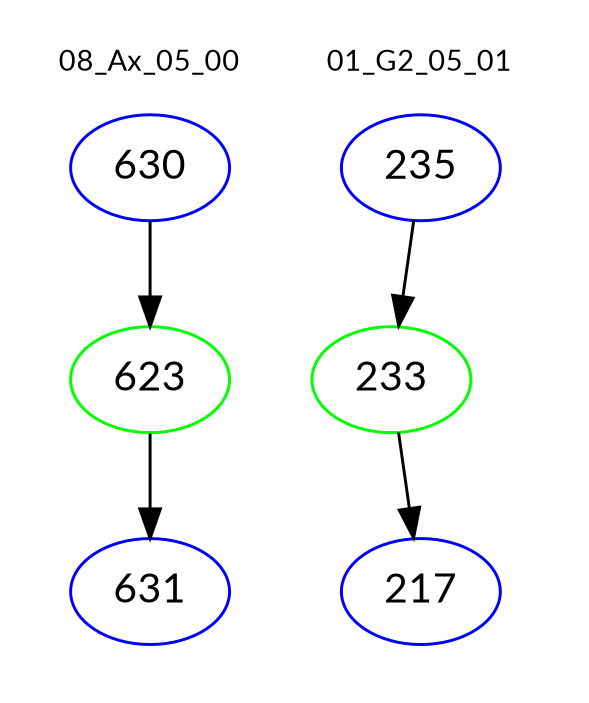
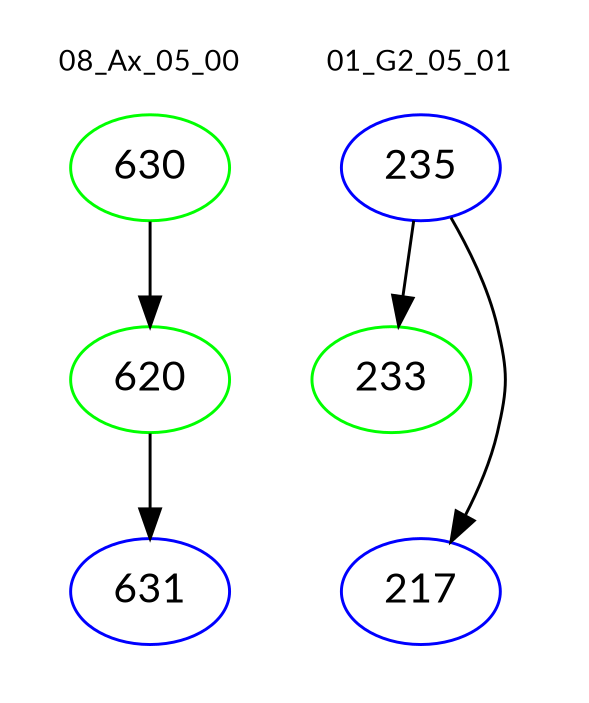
node "630": color blue -> green
node "623": label "623" -> "620"
edge "233" -> "217": now "235" -> "217"
